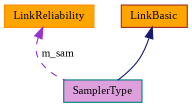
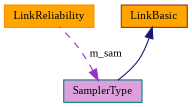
edge "SamplerType" -> "LinkReliability": reversed
